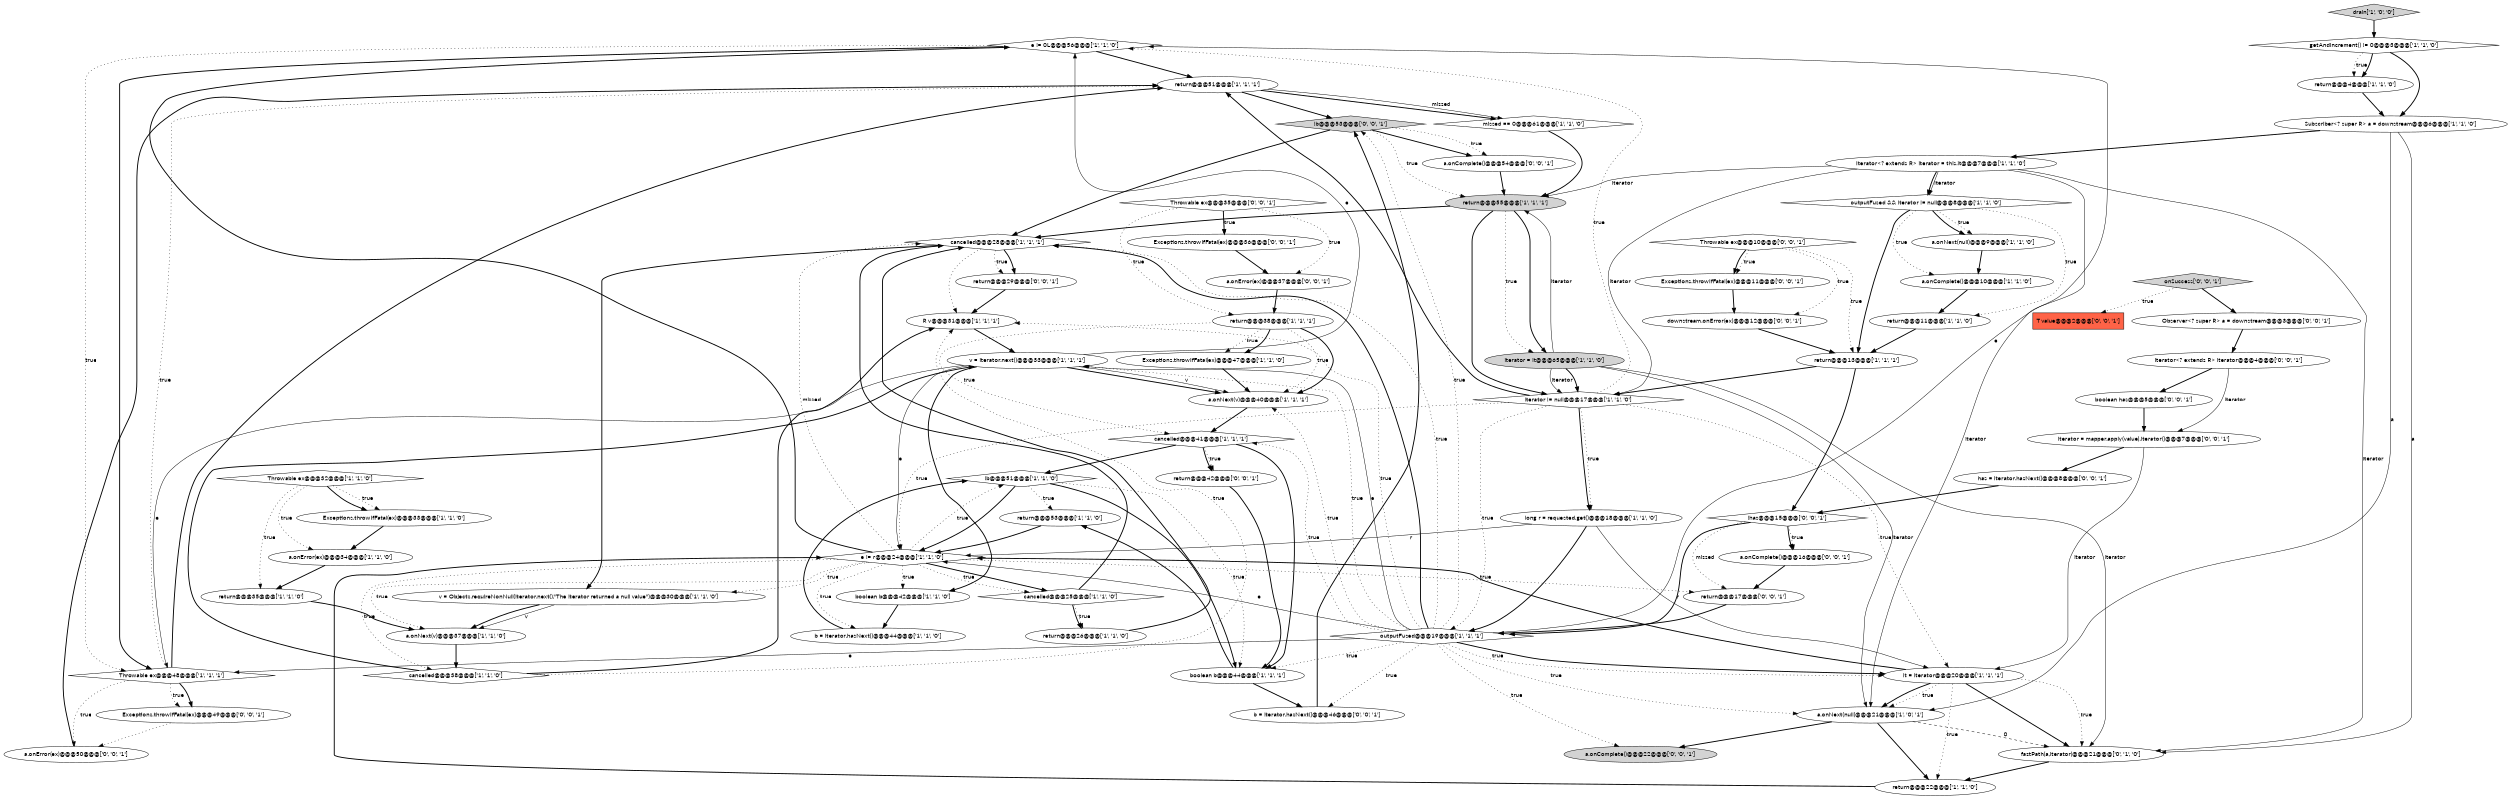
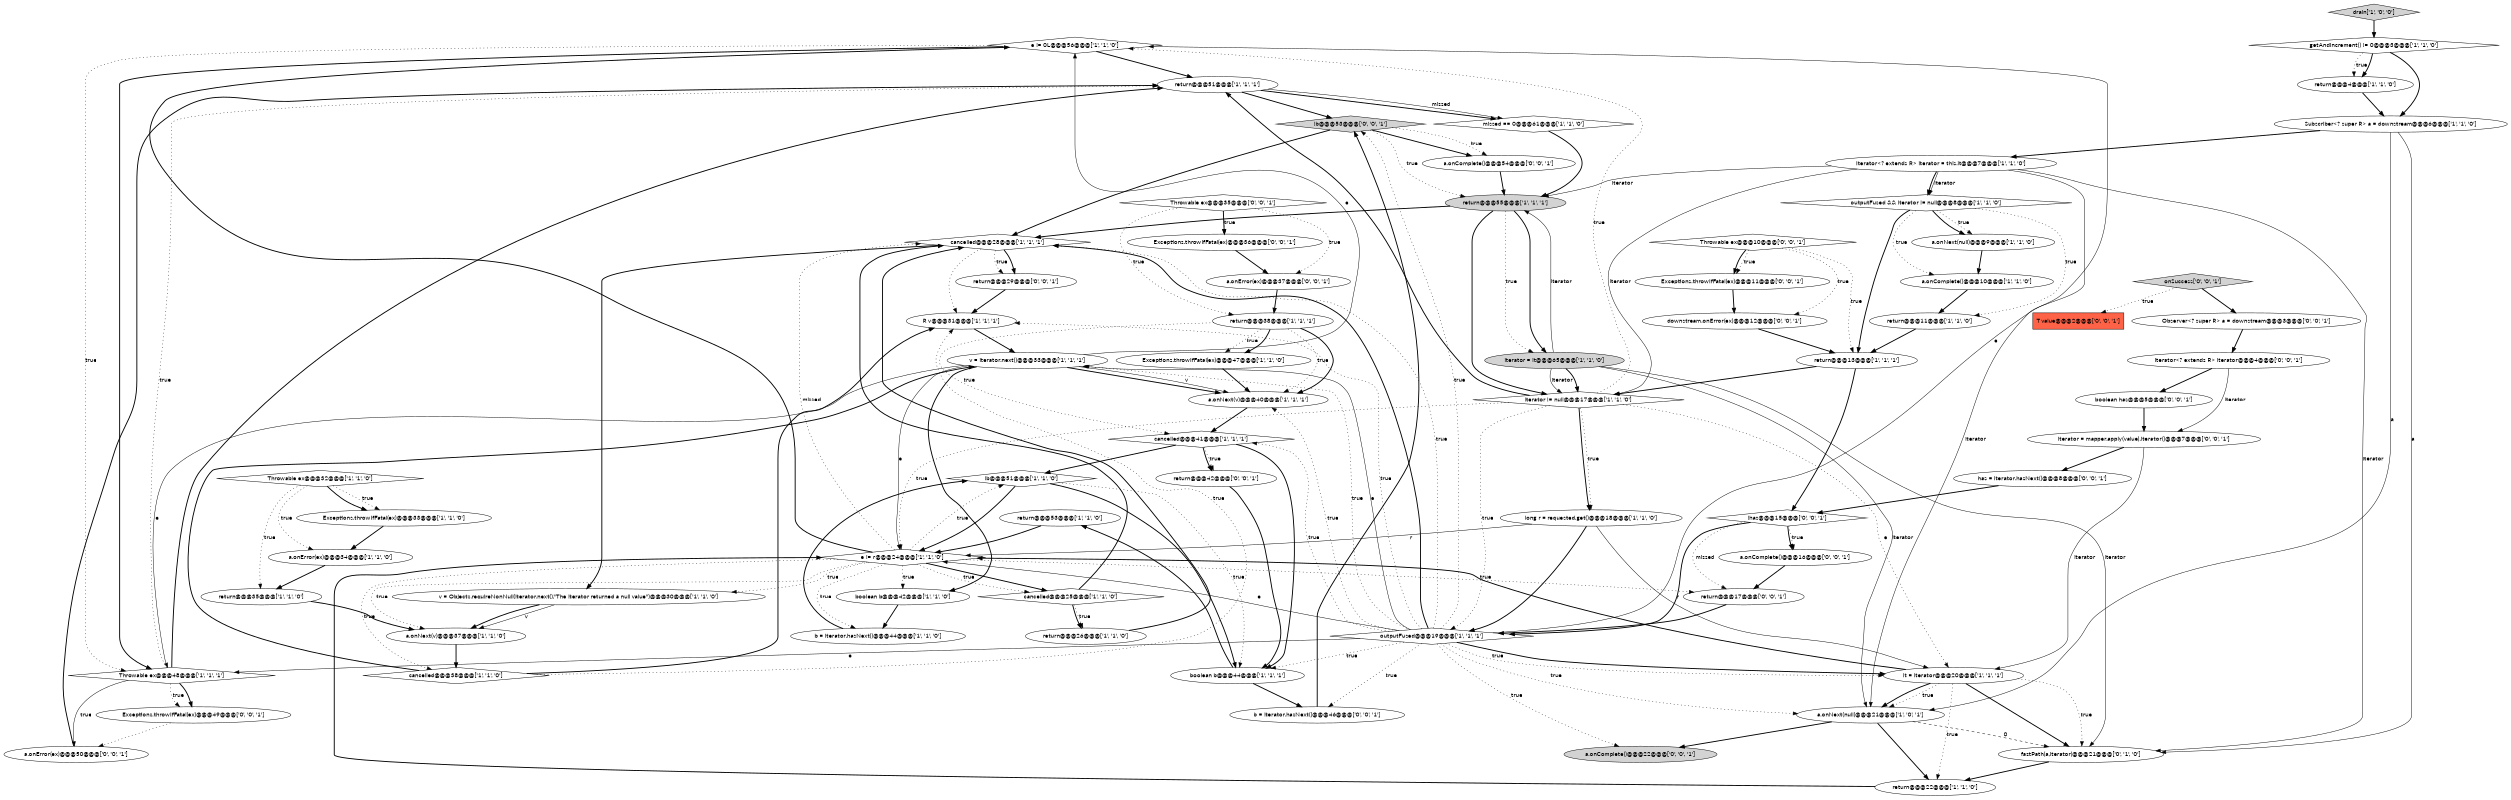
edge "!b@@@51@@@['1', '1', '0']" -> "return@@@53@@@['1', '1', '0']": removed, label "true"
edge "iterator != null@@@17@@@['1', '1', '0']" -> "it = iterator@@@20@@@['1', '1', '1']": label "true" -> "e"
edge "Throwable ex@@@48@@@['1', '1', '1']" -> "a.onError(ex)@@@50@@@['0', '0', '1']": style dotted -> solid
